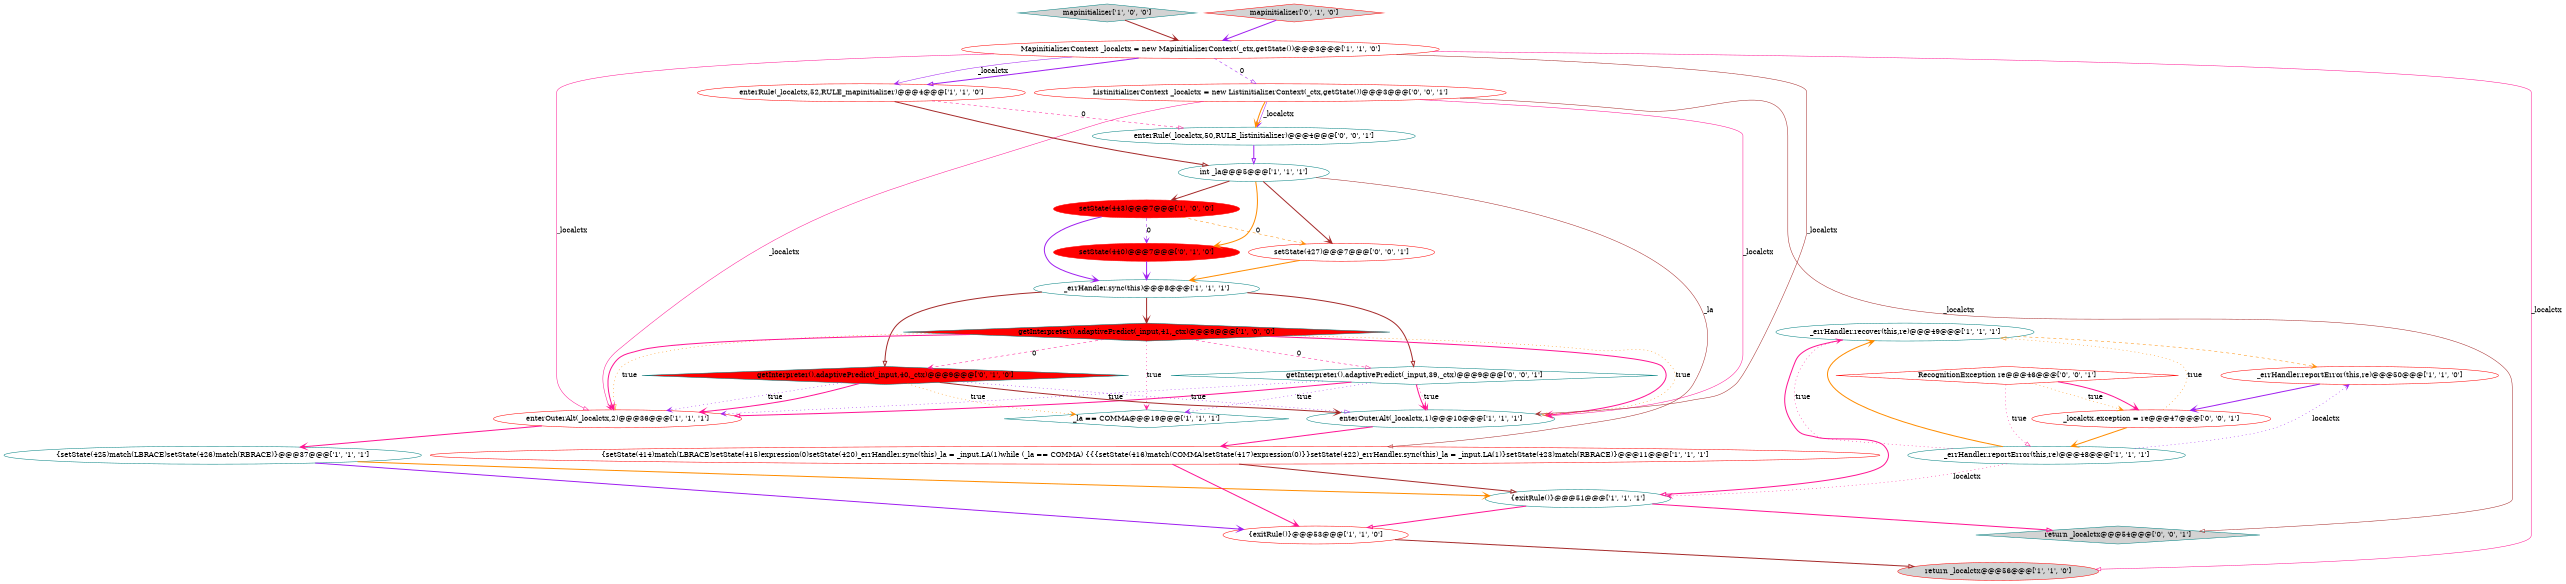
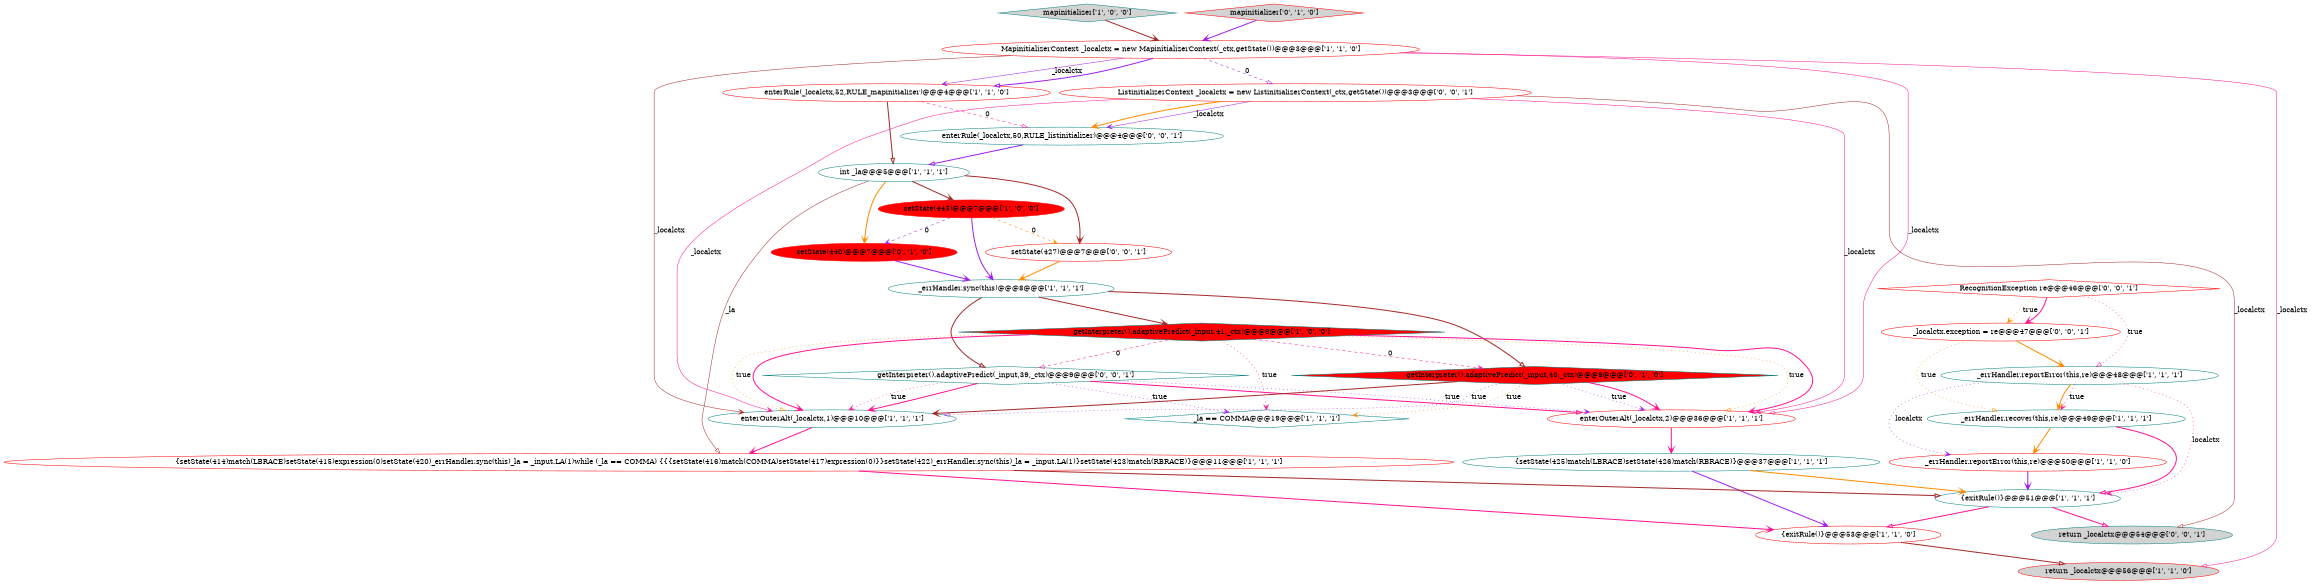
edge "_errHandler.recover(this,re)@@@49@@@['1', '1', '1']" -> "_errHandler.reportError(this,re)@@@50@@@['1', '1', '0']": style dashed -> bold
edge "_errHandler.reportError(this,re)@@@50@@@['1', '1', '0']" -> "_localctx.exception = re@@@47@@@['0', '0', '1']": now "_errHandler.reportError(this,re)@@@50@@@['1', '1', '0']" -> "{exitRule()}@@@51@@@['1', '1', '1']"
node "return _localctx@@@54@@@['0', '0', '1']": shape diamond -> ellipse
